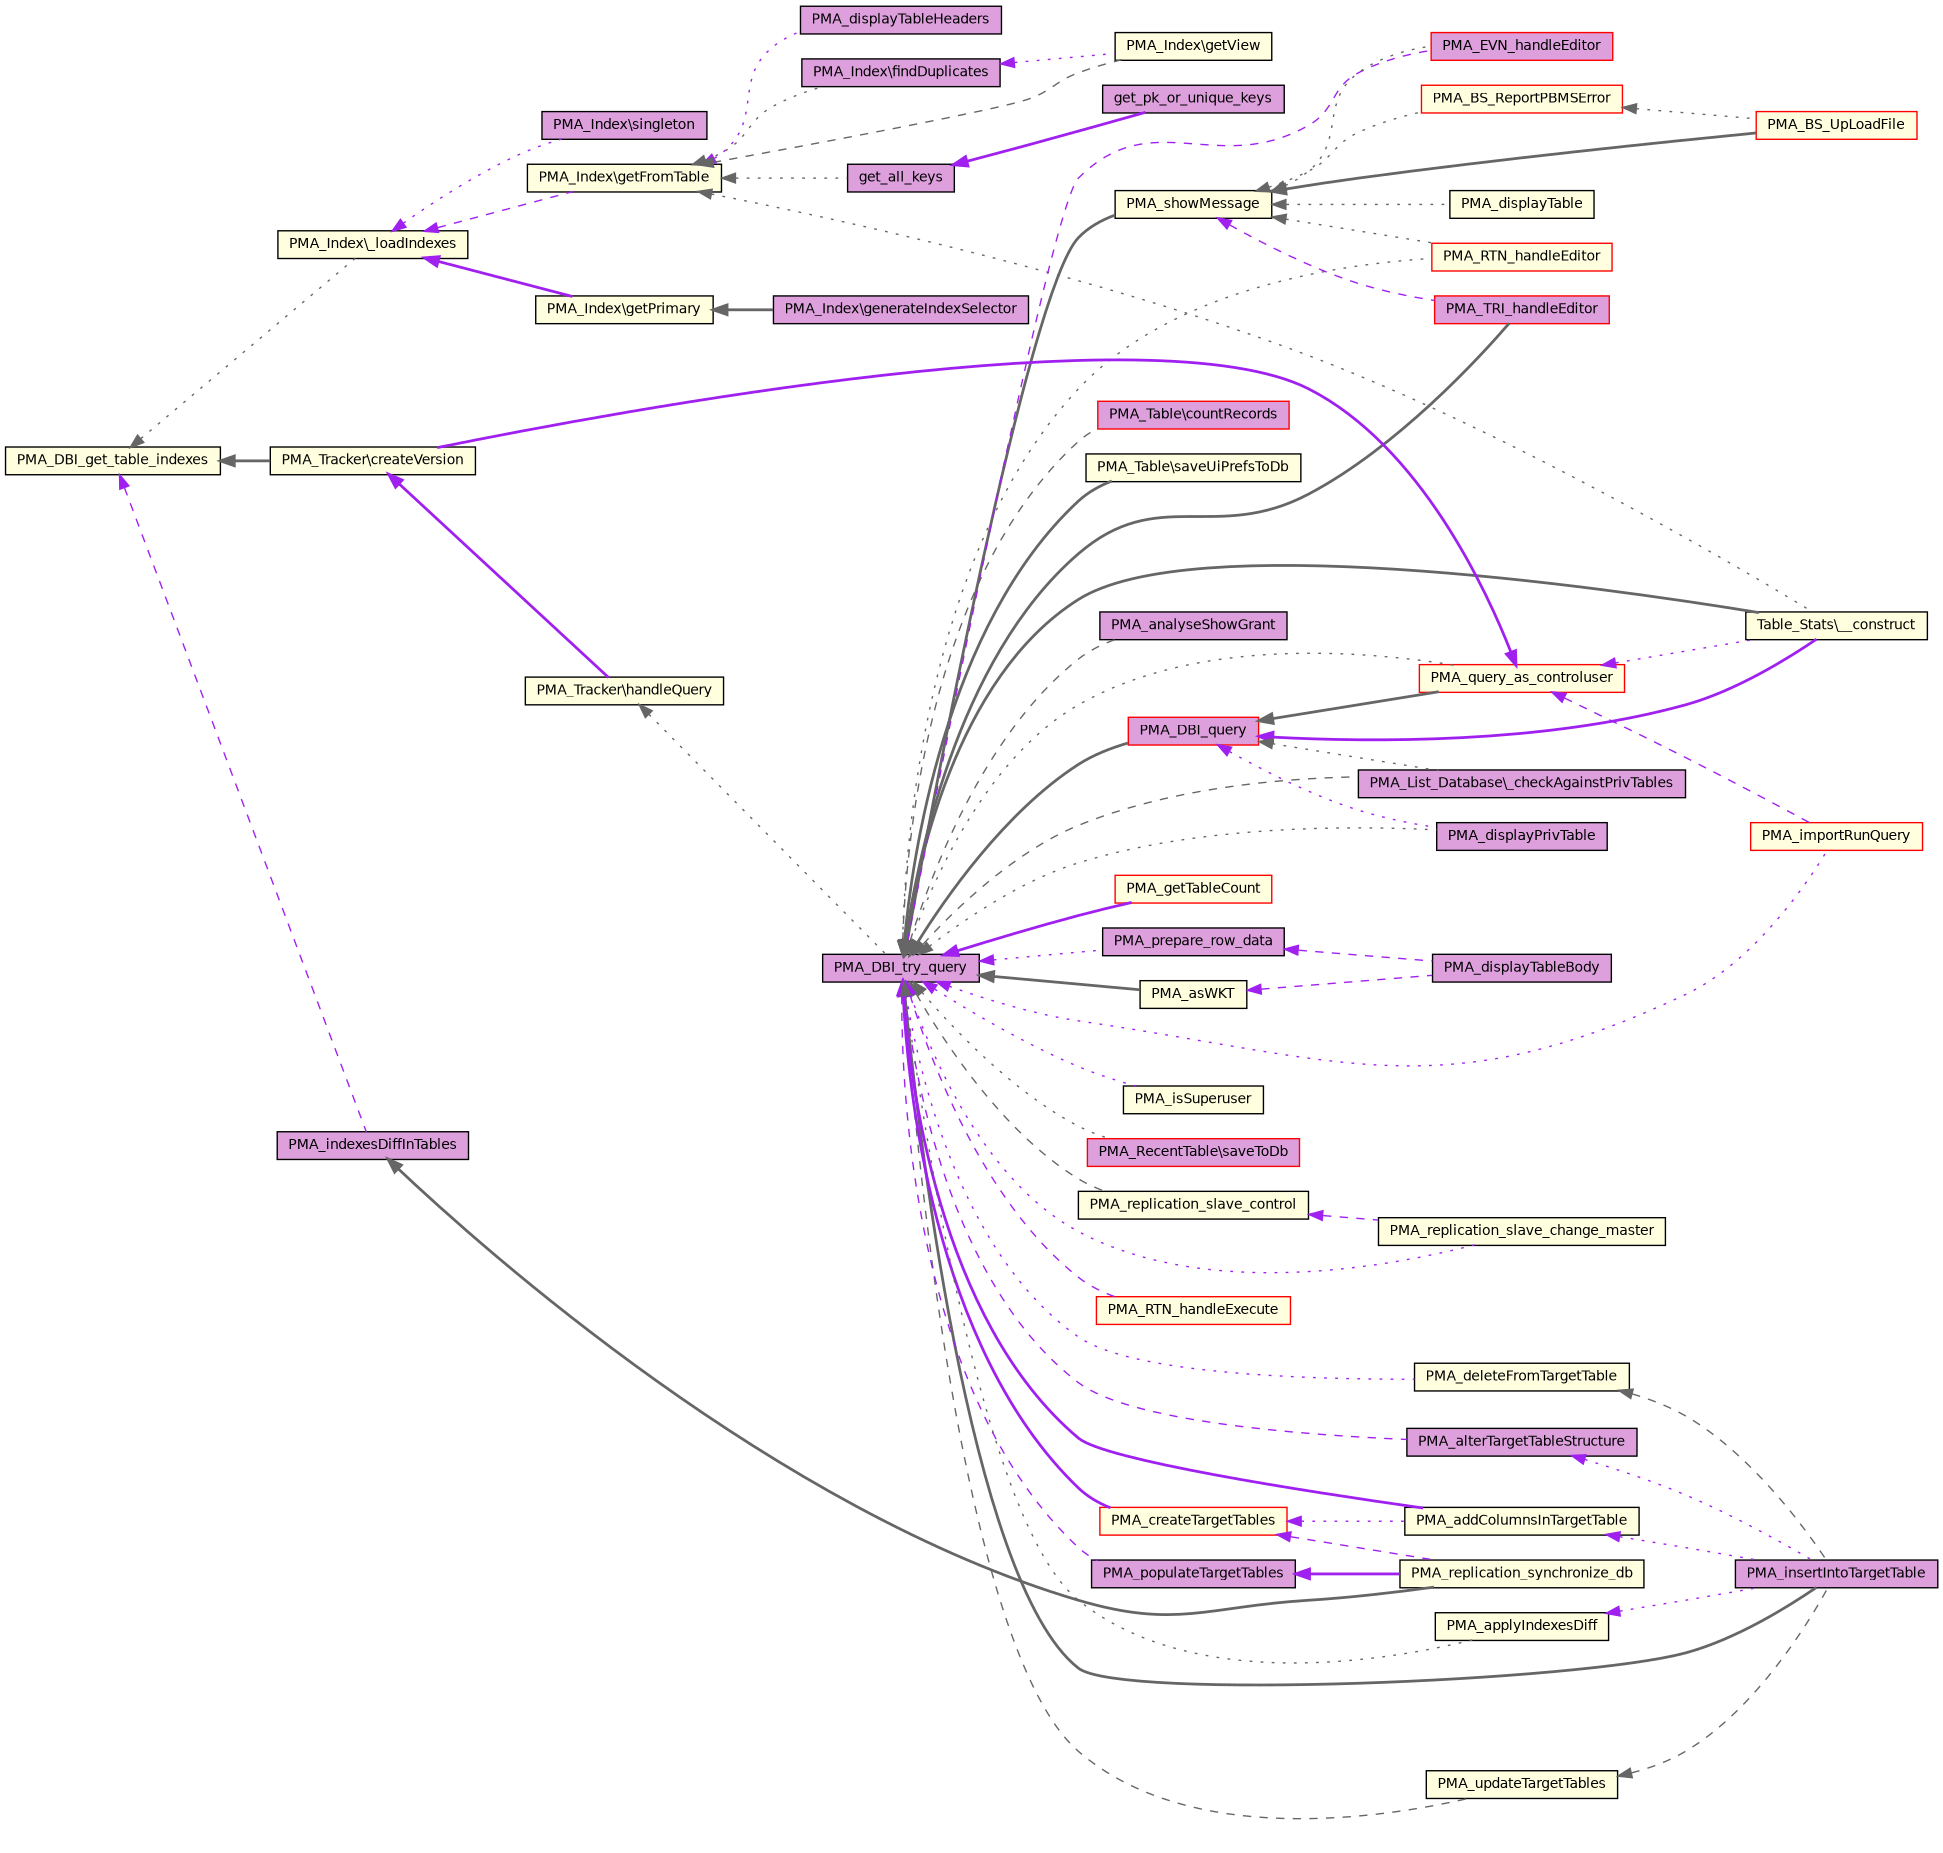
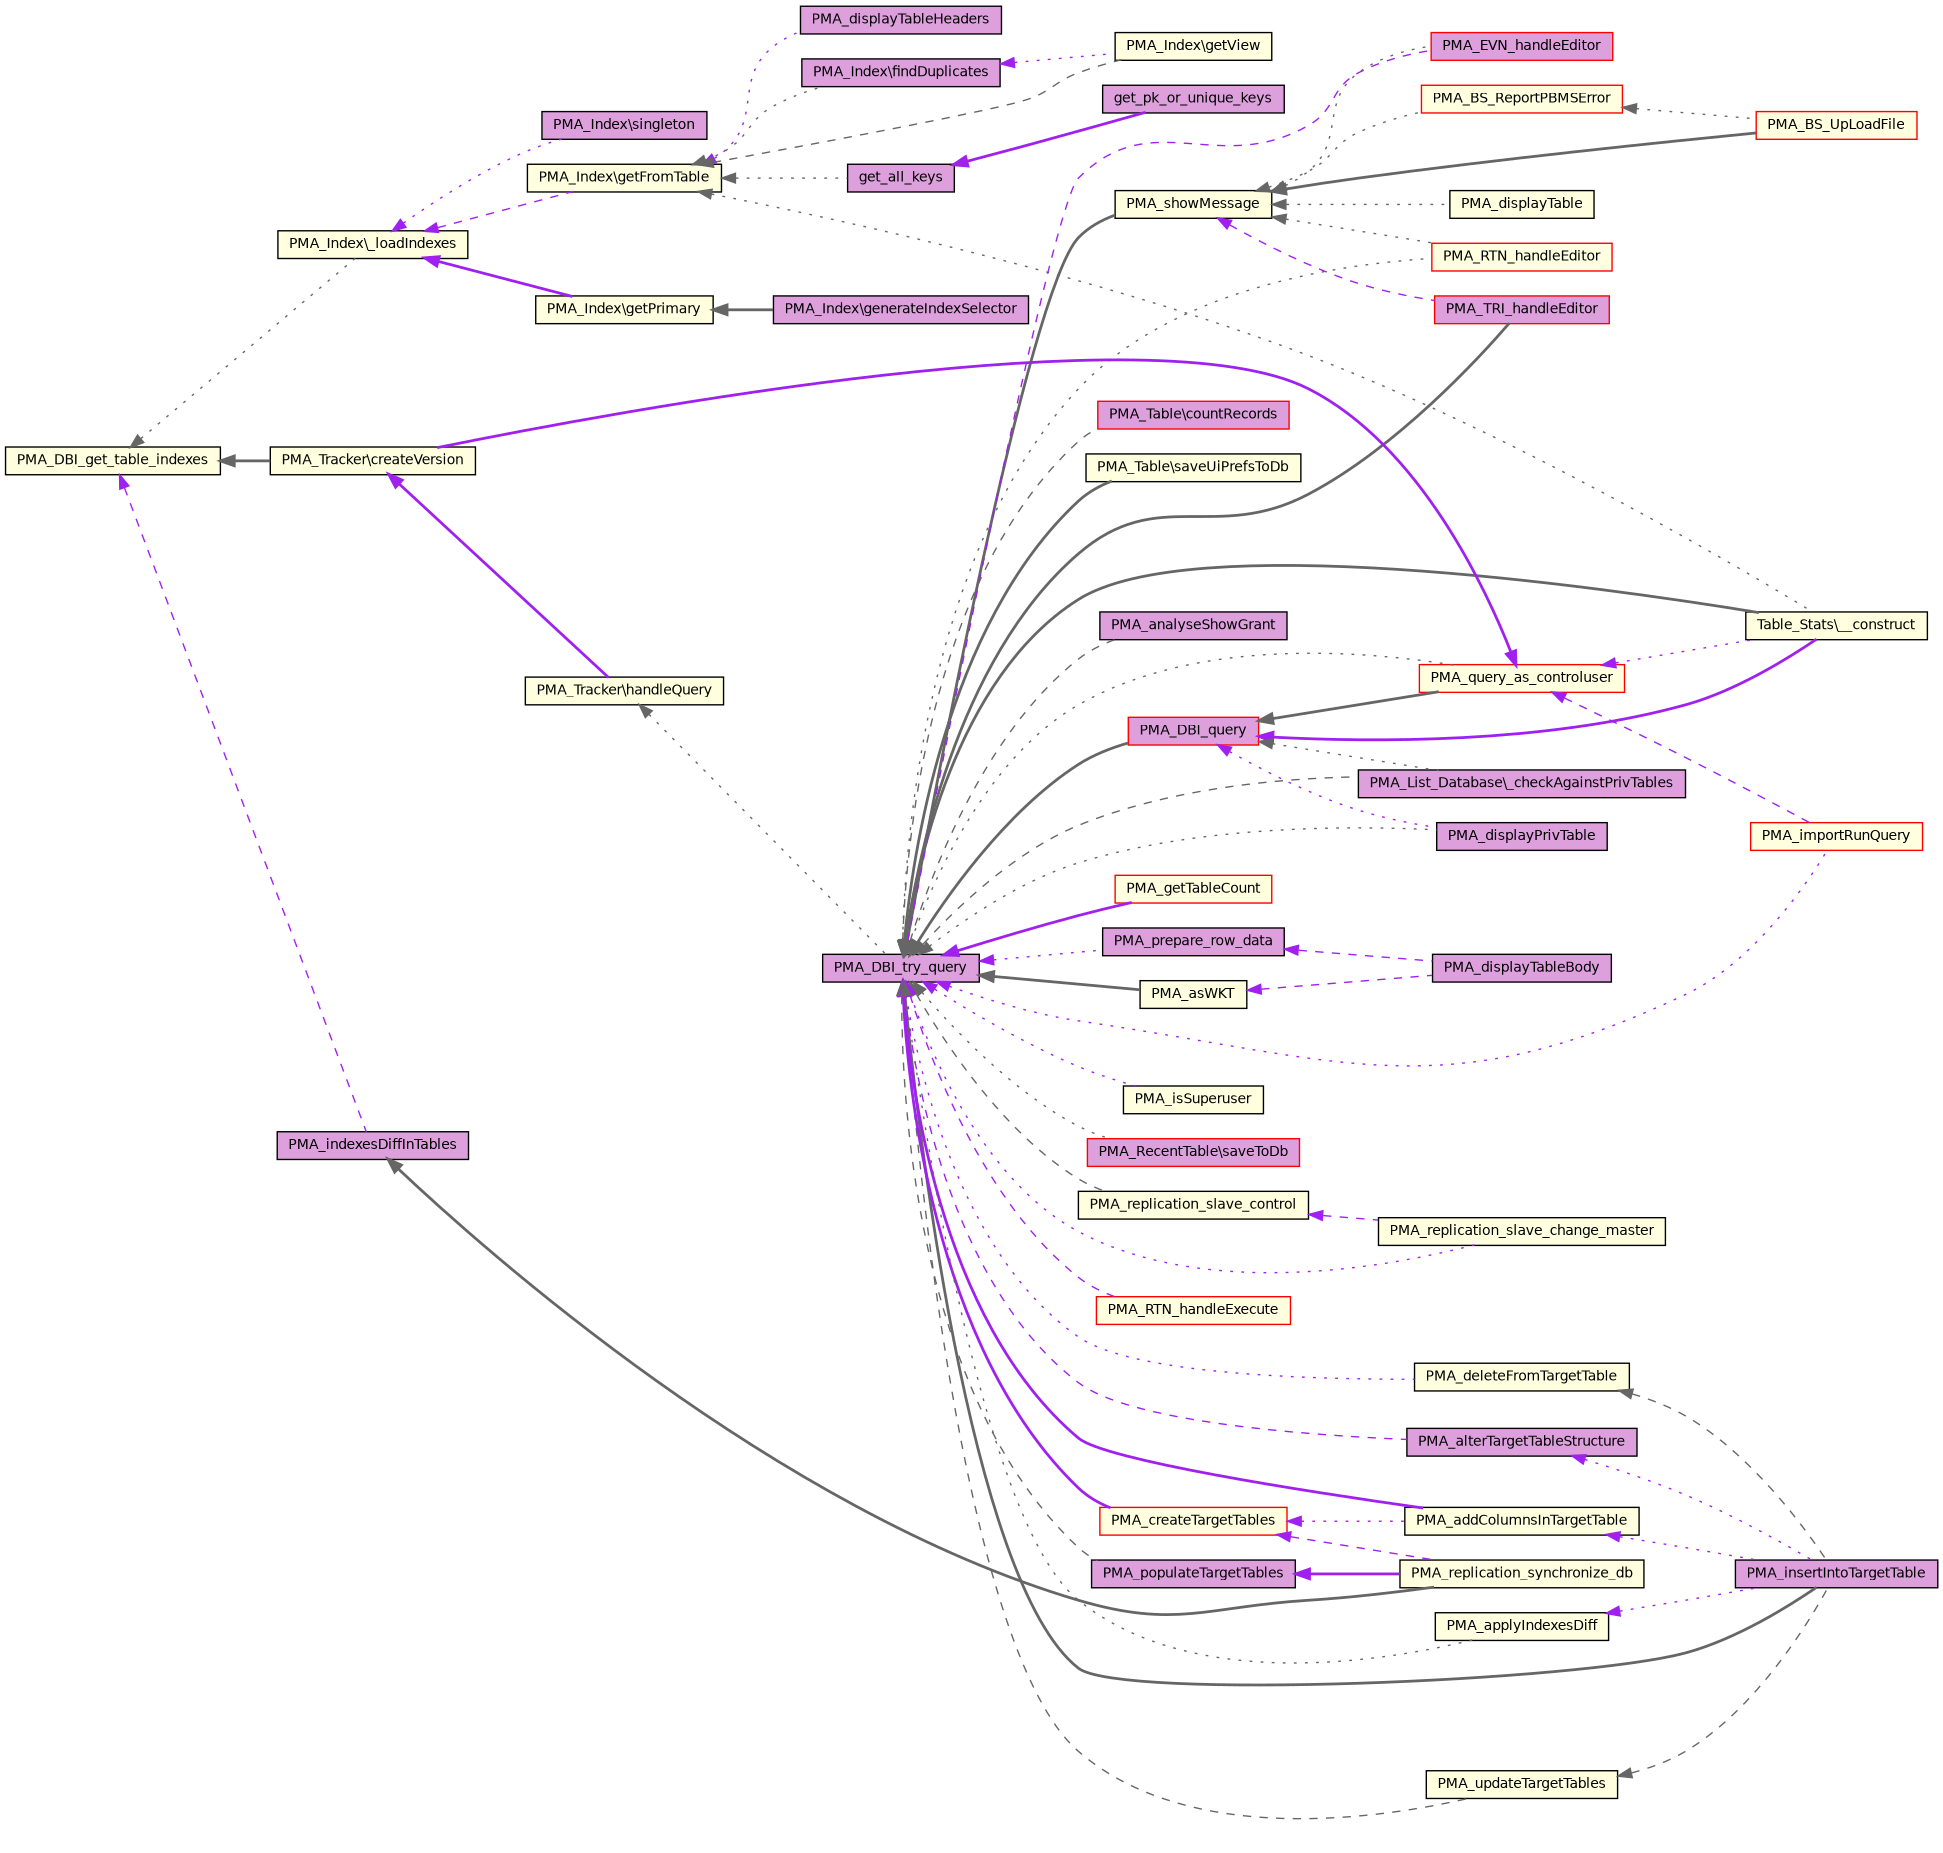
edge "PMA_populateTargetTables" -> "PMA_DBI_try_query": color purple -> gray40
